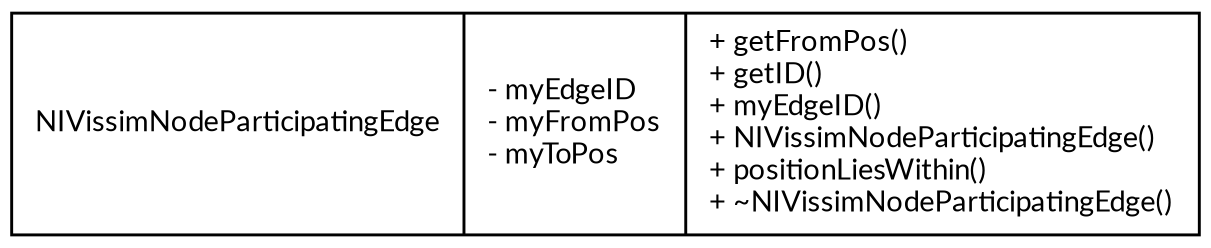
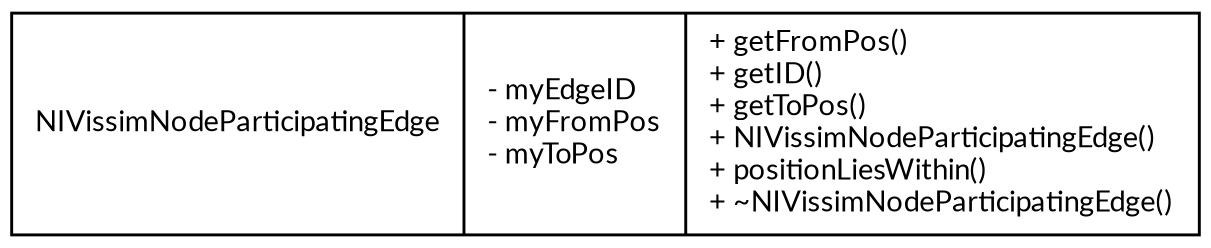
node "NIVissimNodeParticipatingEdge": text "+ myEdgeID()" -> "+ getToPos()"
